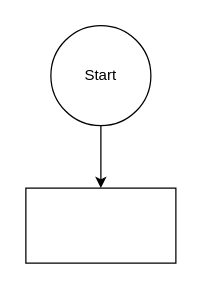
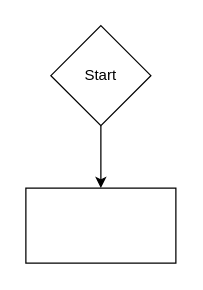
node "Start": shape ellipse -> diamond
